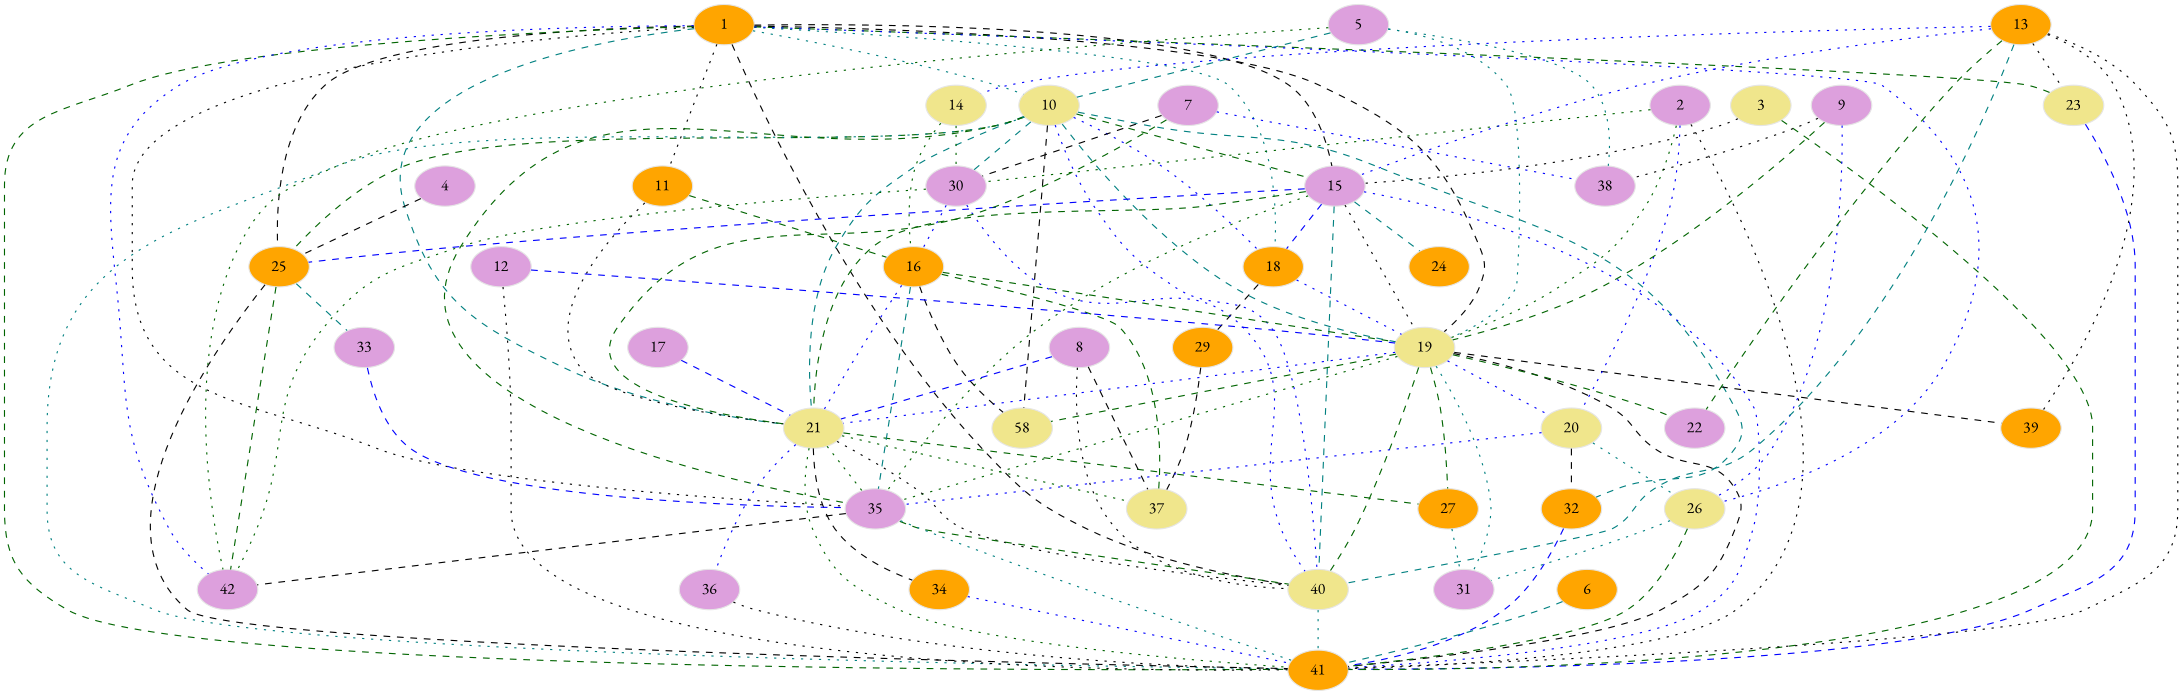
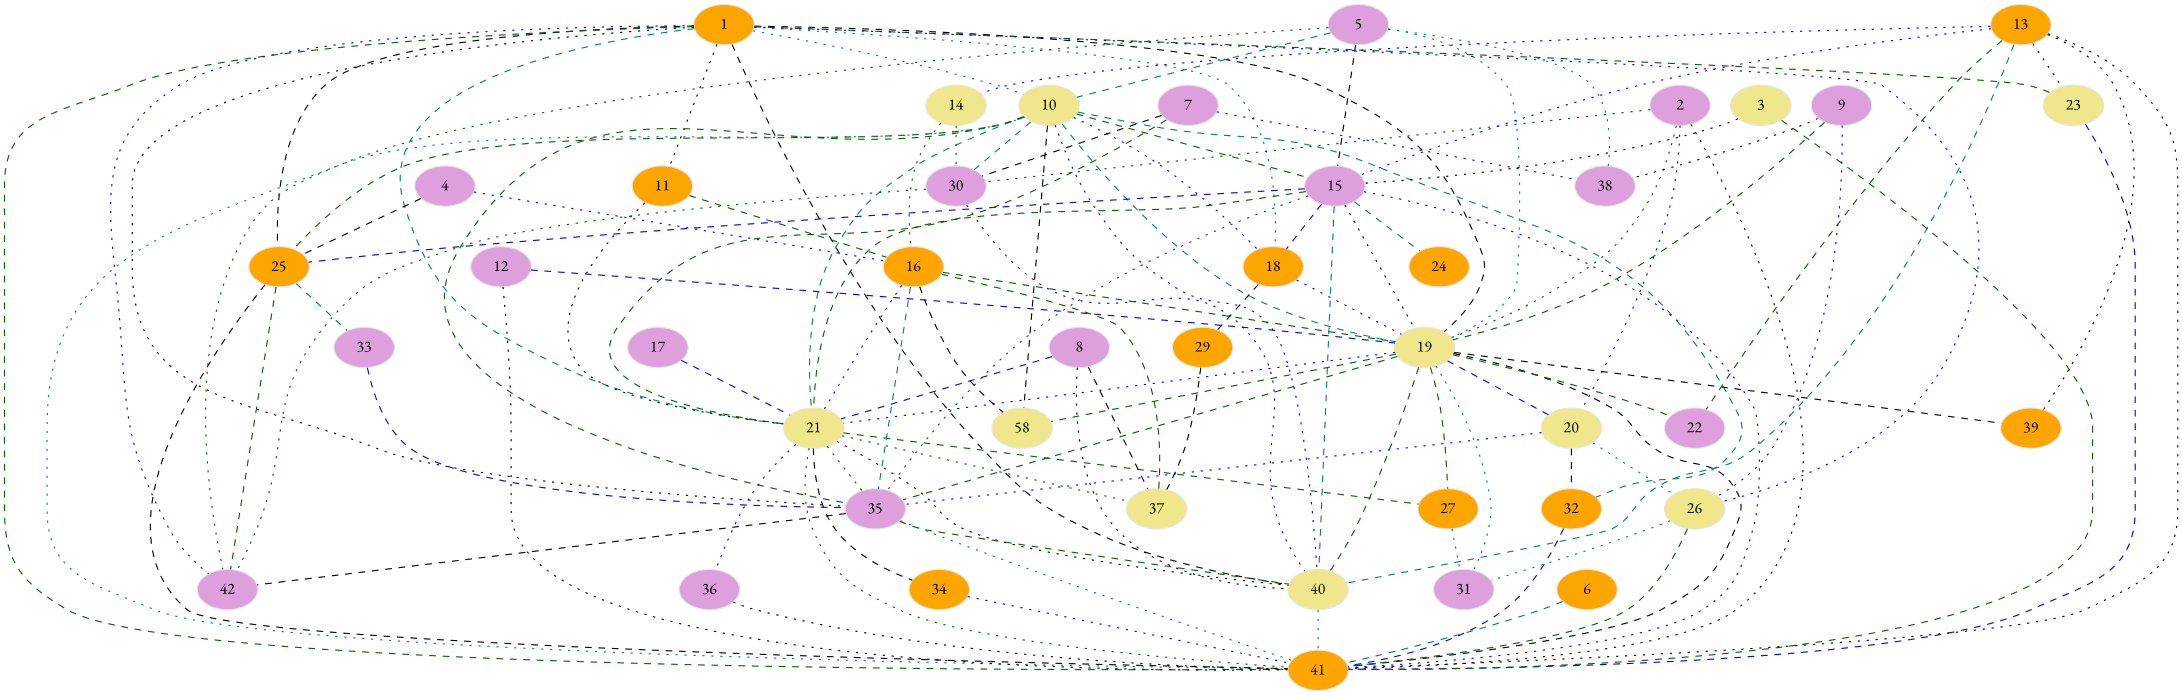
edge "1" -- "15": now "5" -- "15"
edge "30" -- "16": now "4" -- "16"
edge "19" -- "20": style dotted -> dashed
edge "19" -- "35": style dotted -> dashed
